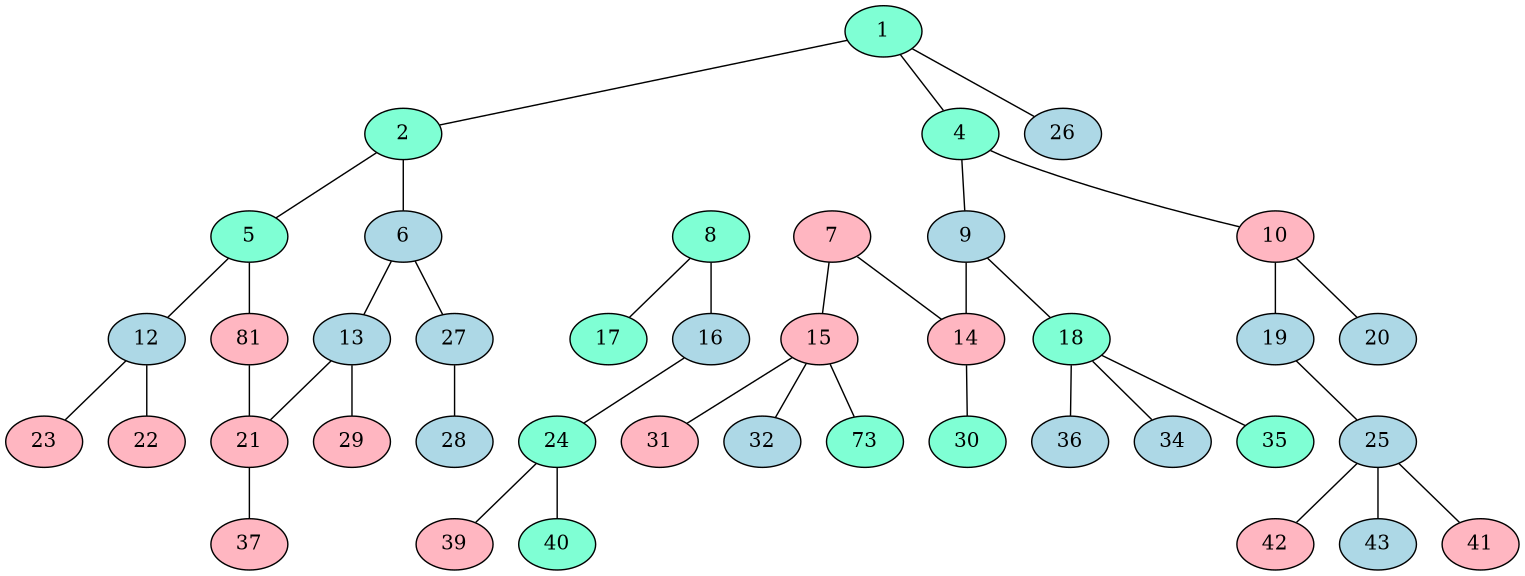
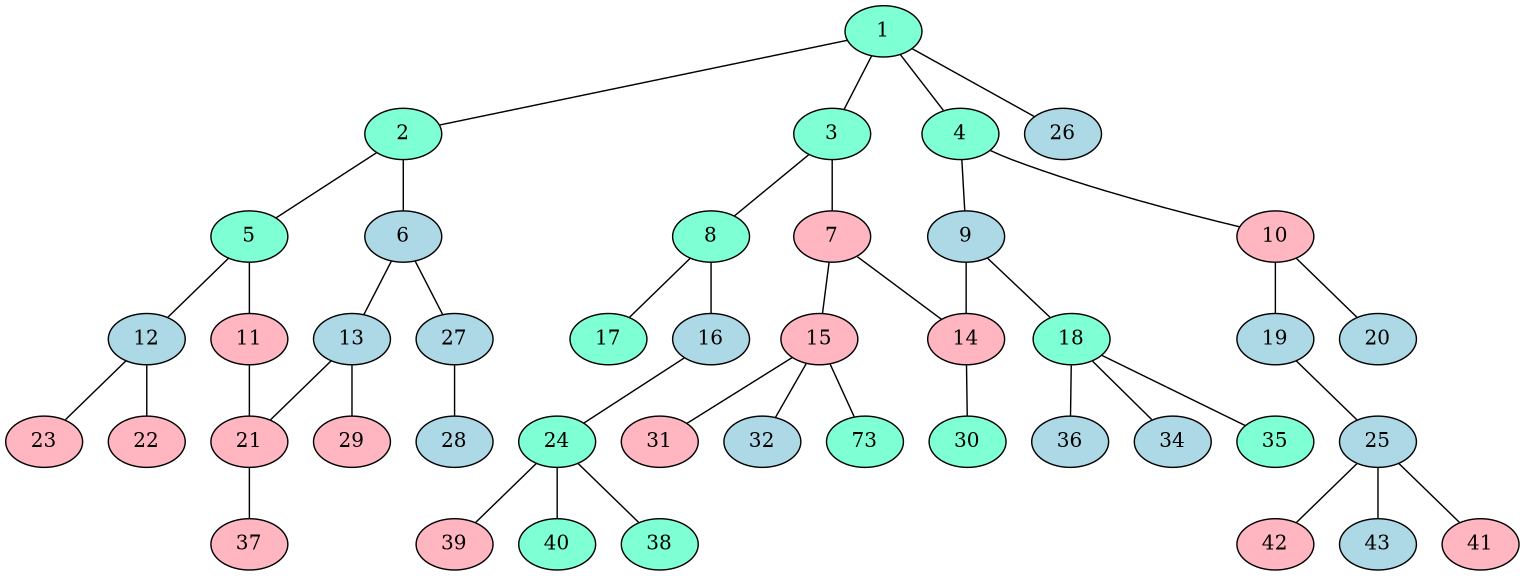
node "3": added
node "81": label "81" -> "11"
node "38": added
